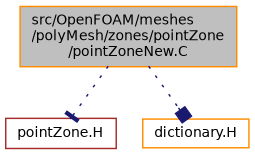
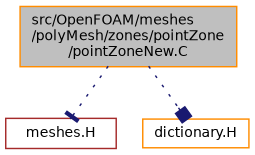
node "pointZone.H": label "pointZone.H" -> "meshes.H"
